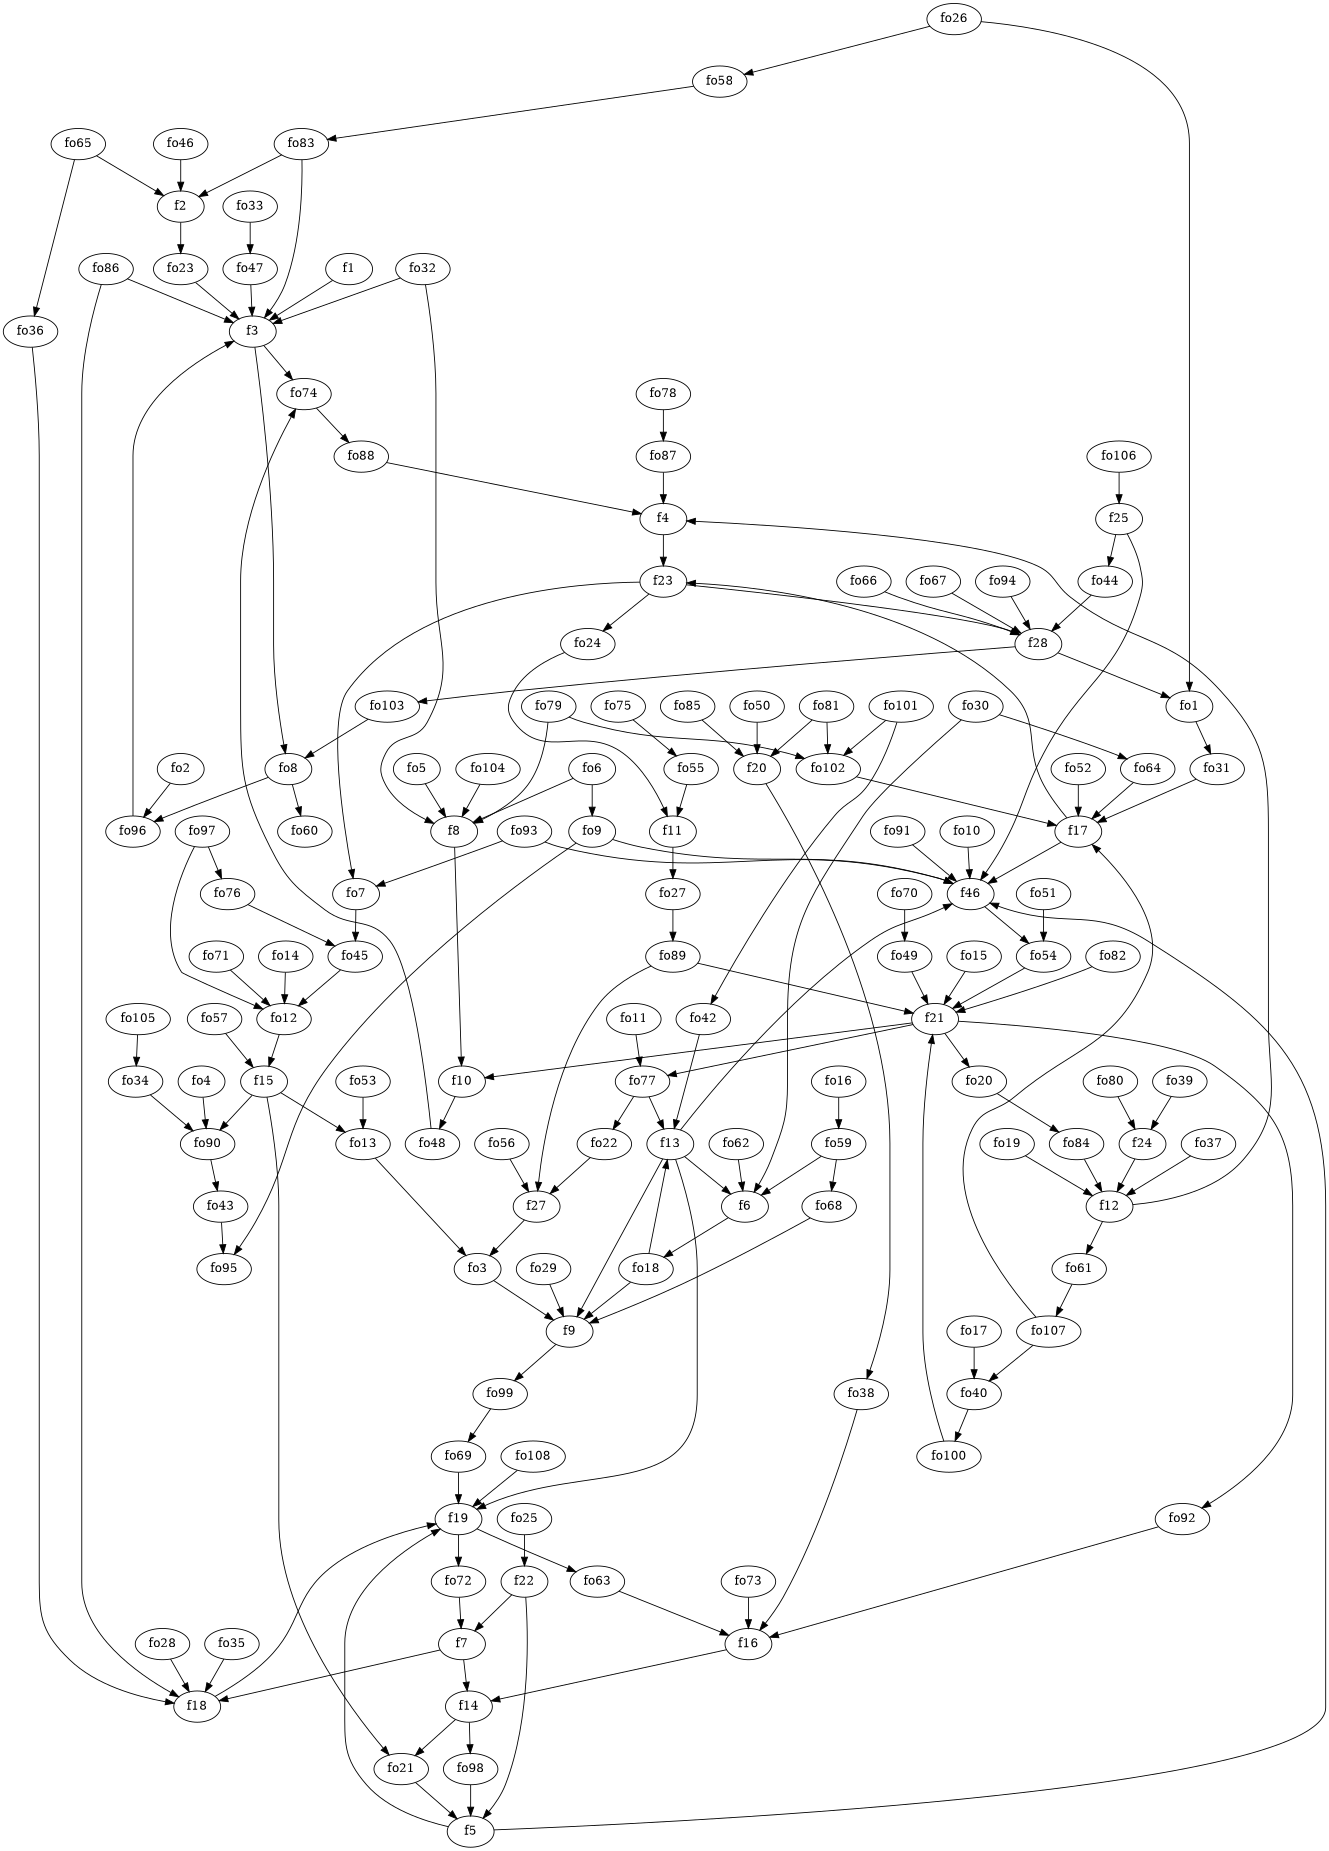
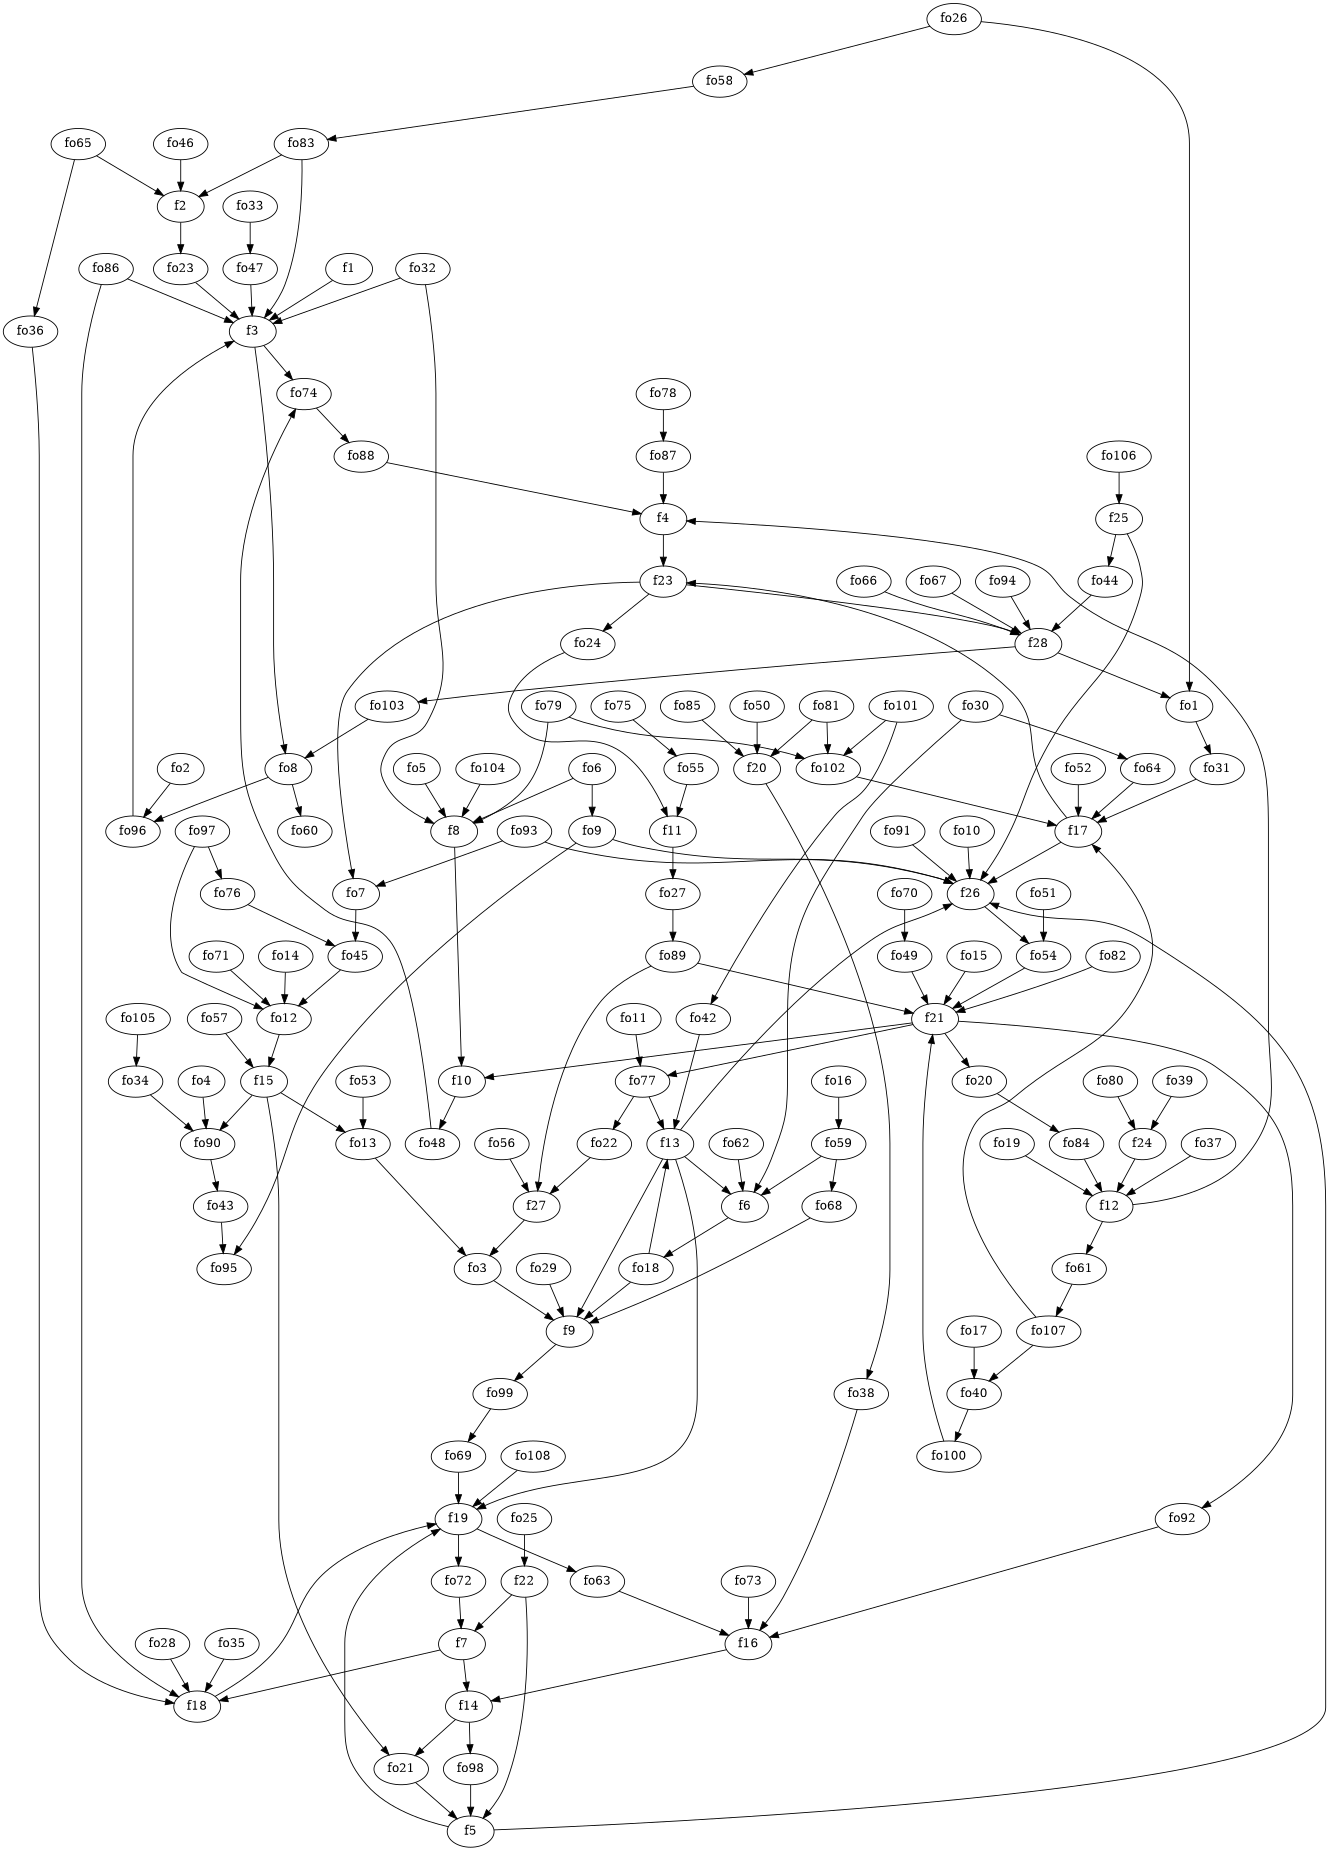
node "f46": label "f46" -> "f26"
